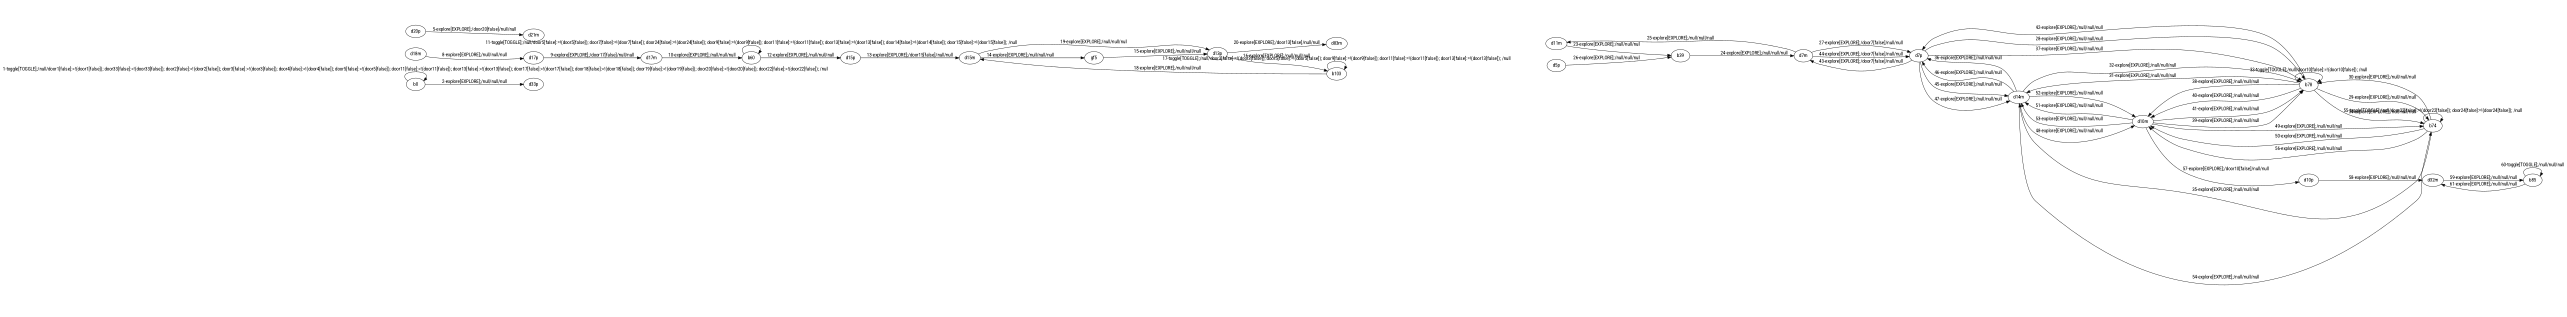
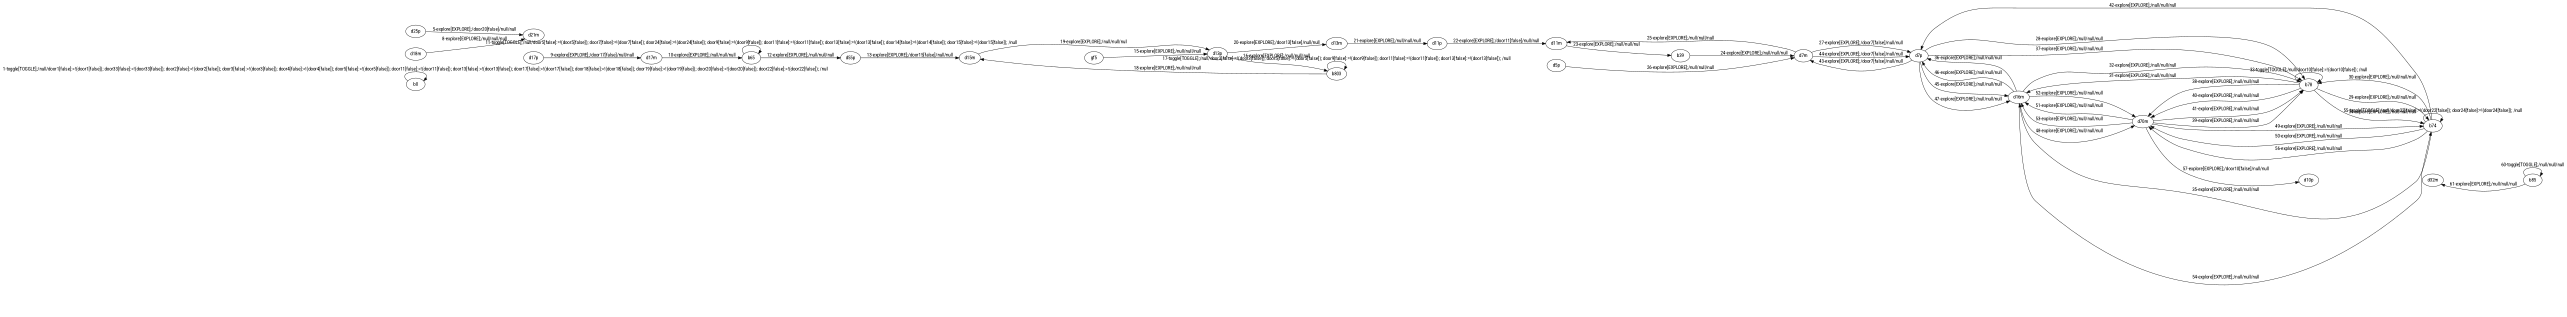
edge "b78" -> "d7p": now "b74" -> "d7p"
node "d20p": label "d20p" -> "d25p"
node "d83m": label "d83m" -> "d13m"
node "d11p": added
node "b60": label "b60" -> "b65"
node "d15p": label "d15p" -> "d55p"
edge "d15m" -> "gf5": removed, label "14-explore[EXPLORE];/null/null/null"
edge "d18m" -> "d17p": now "d18m" -> "d21m"
edge "d5p" -> "b39": now "d5p" -> "d7m"
node "b103": label "b103" -> "b803"
node "d33p": removed
node "d14m": label "d14m" -> "d16m"
node "d10m": label "d10m" -> "d70m"
edge "d10p" -> "d32m": removed, label "58-explore[EXPLORE];/null/null/null"
edge "d32m" -> "b85": removed, label "59-explore[EXPLORE];/null/null/null"
